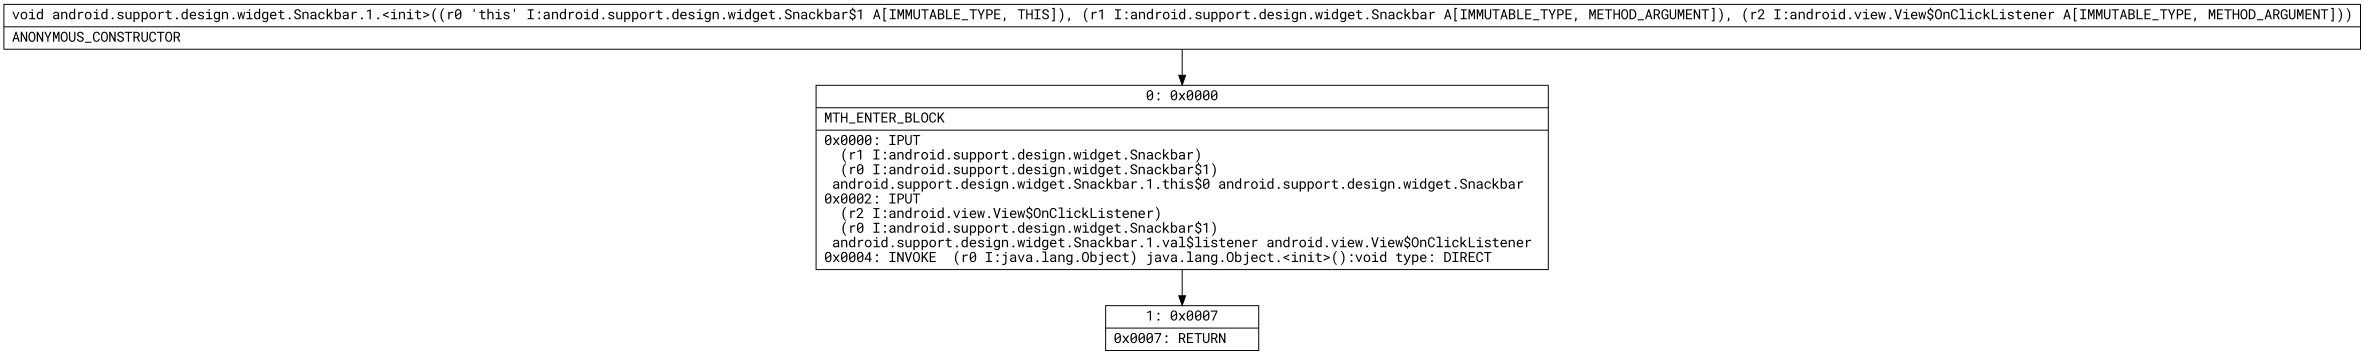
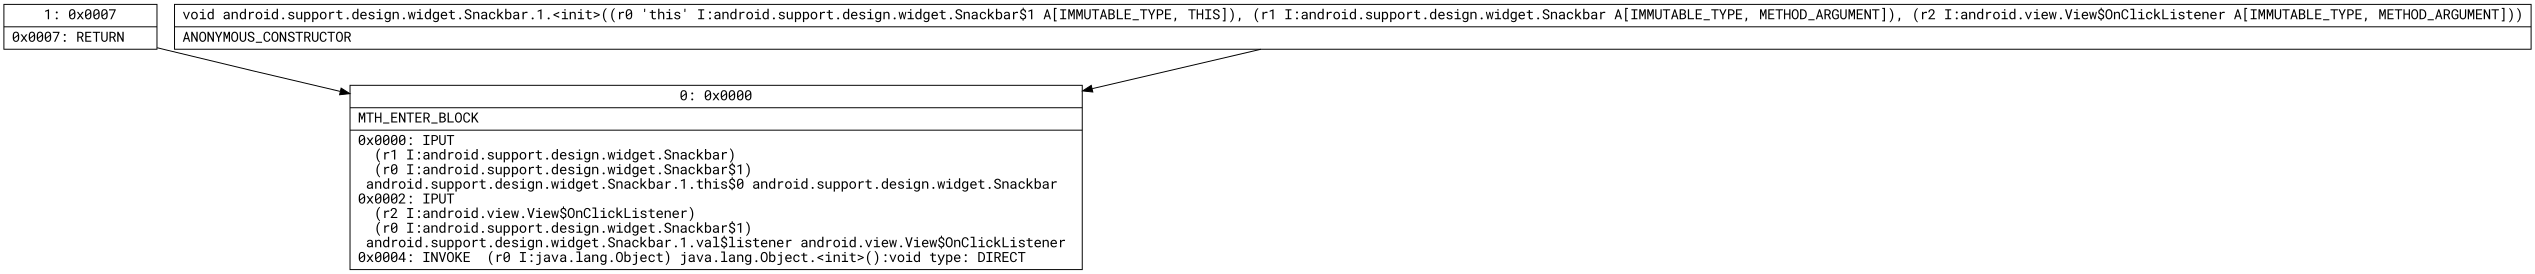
edge "0: 0x0000" -> "1: 0x0007": reversed
